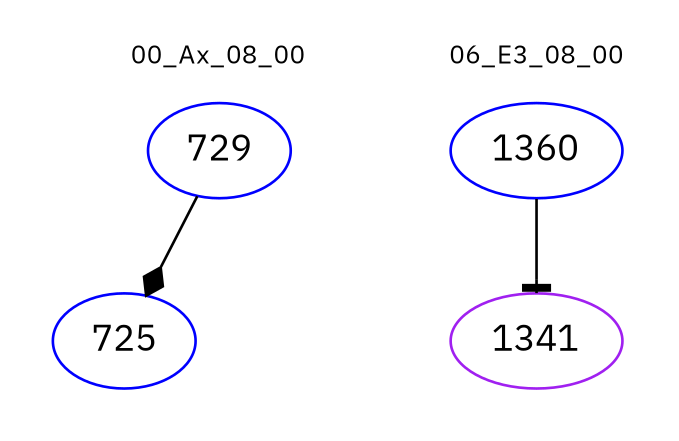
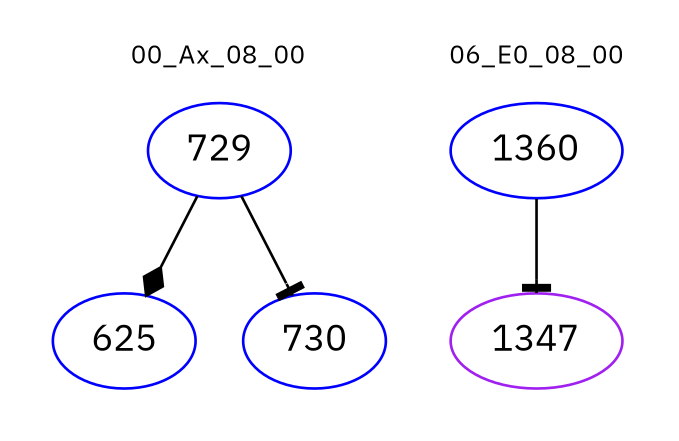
cluster "06_E3_08_00": label "06_E3_08_00" -> "06_E0_08_00"
node "725": label "725" -> "625"
node "730": added
node "1341": label "1341" -> "1347"
